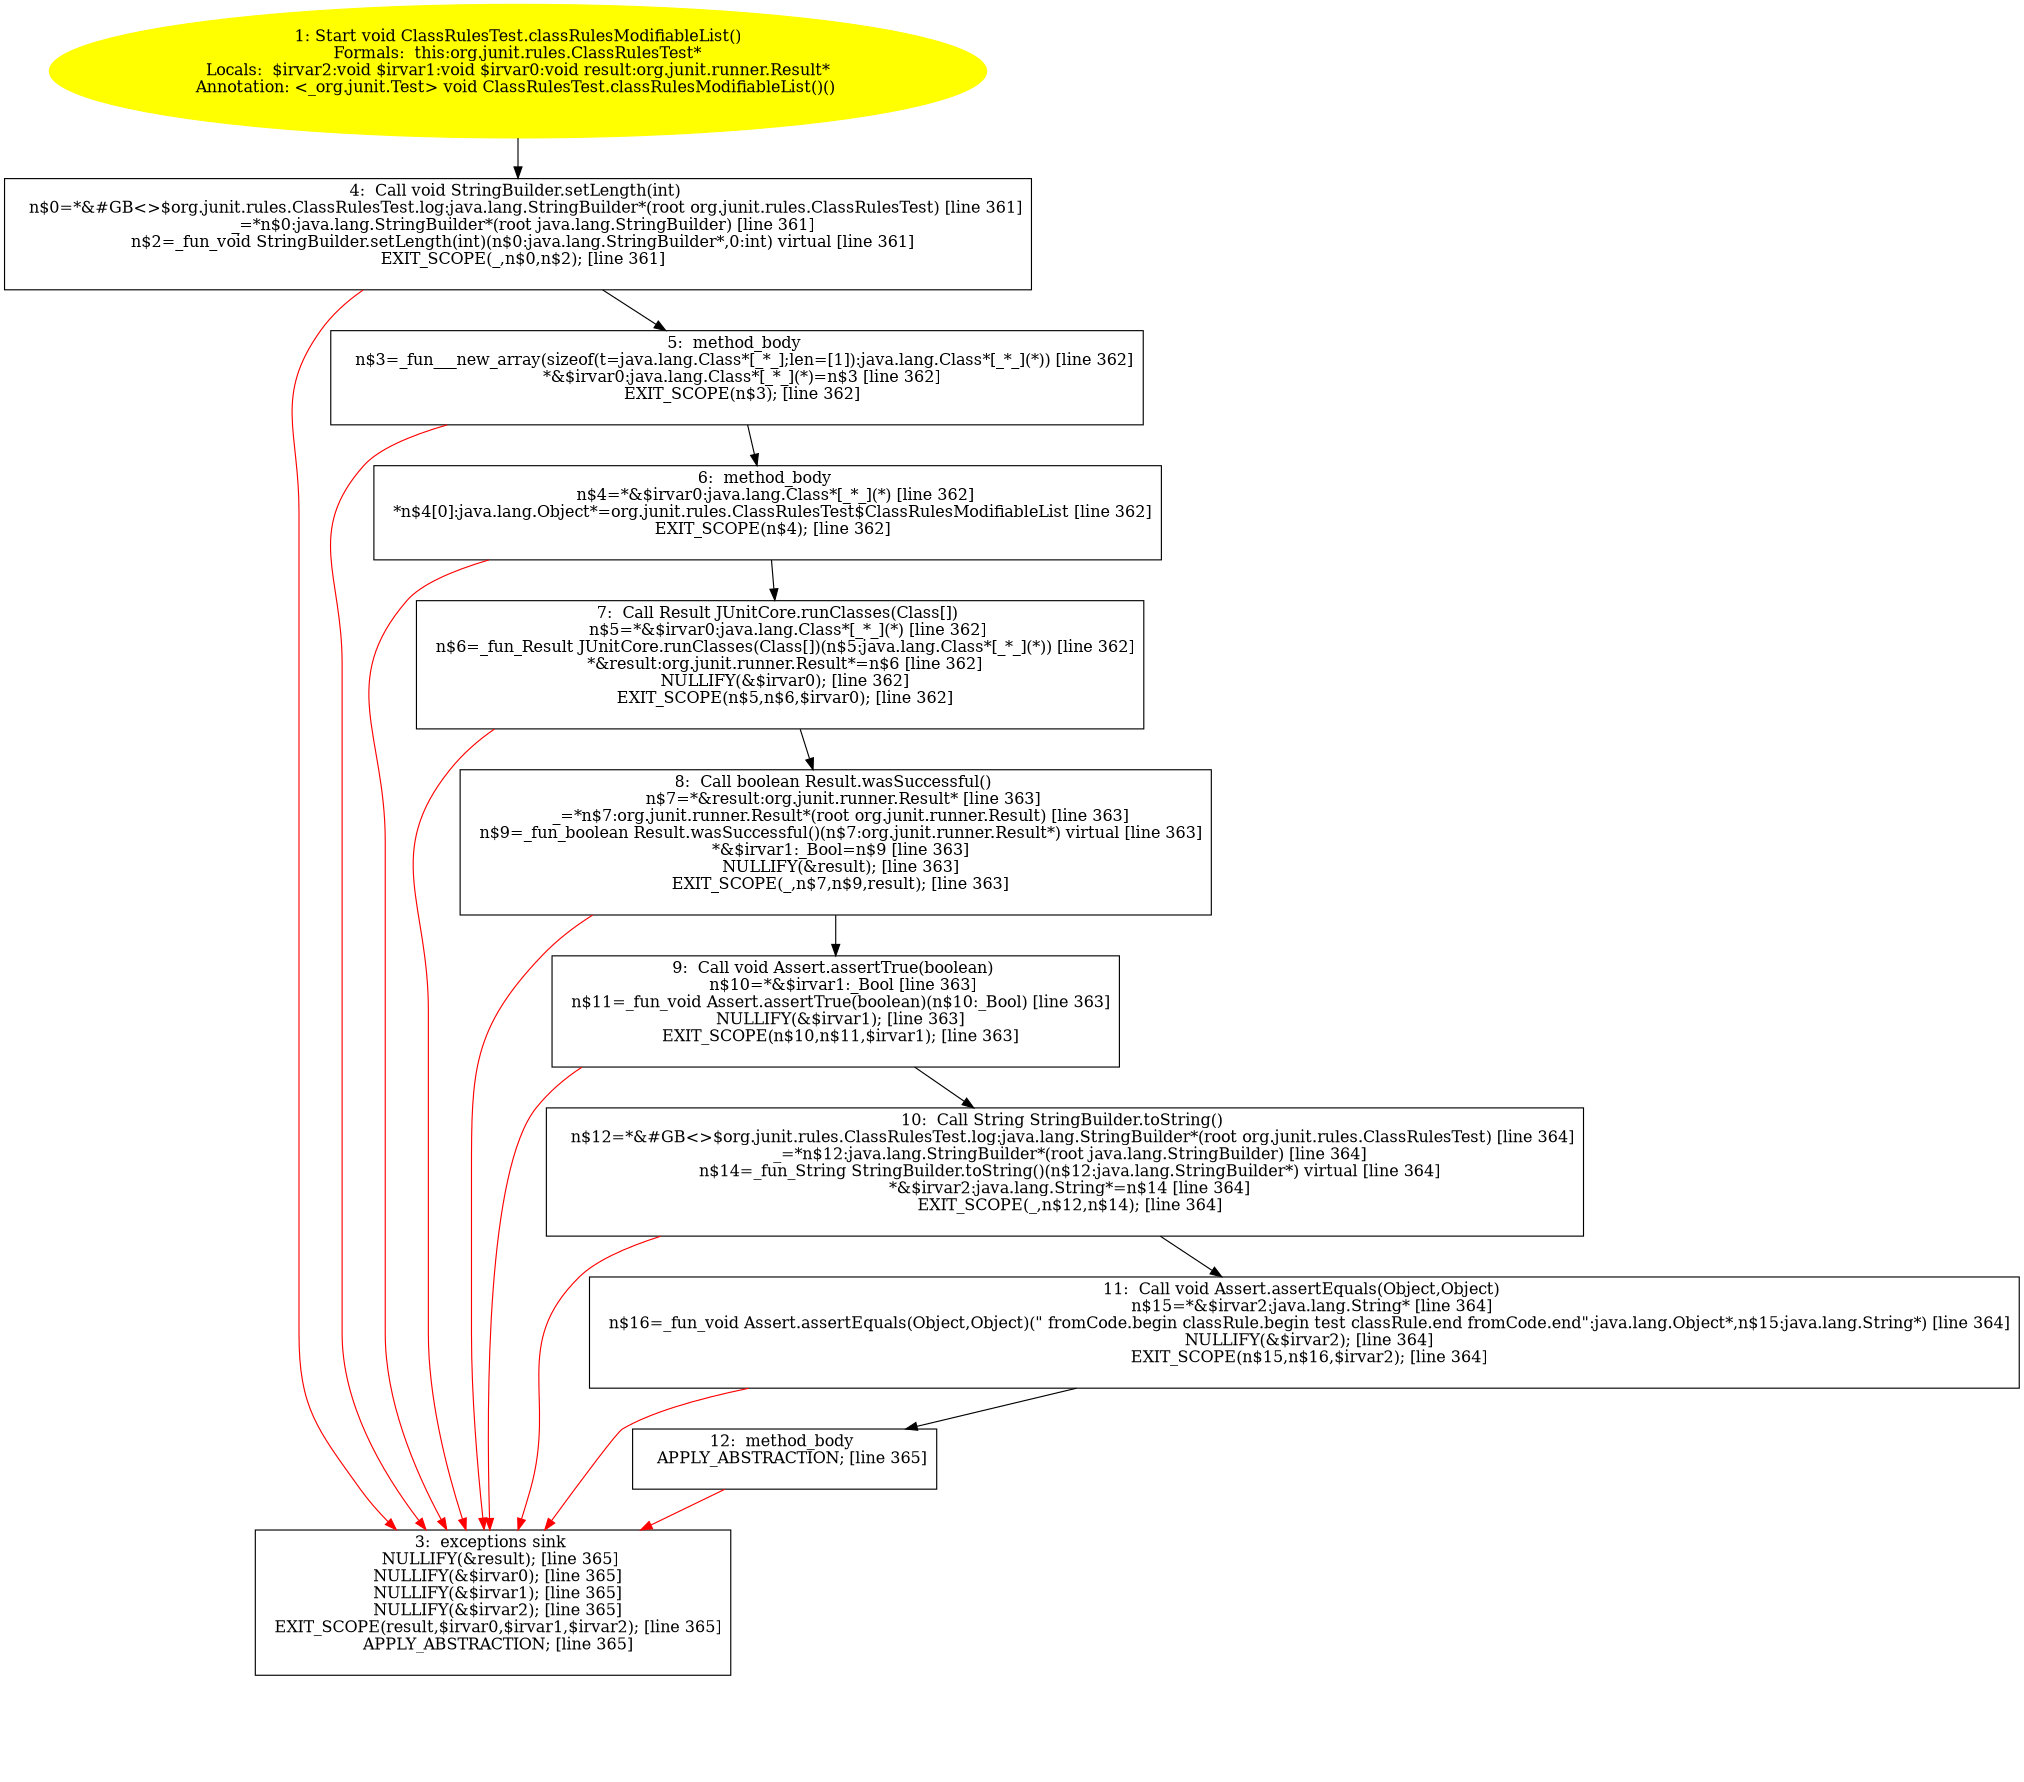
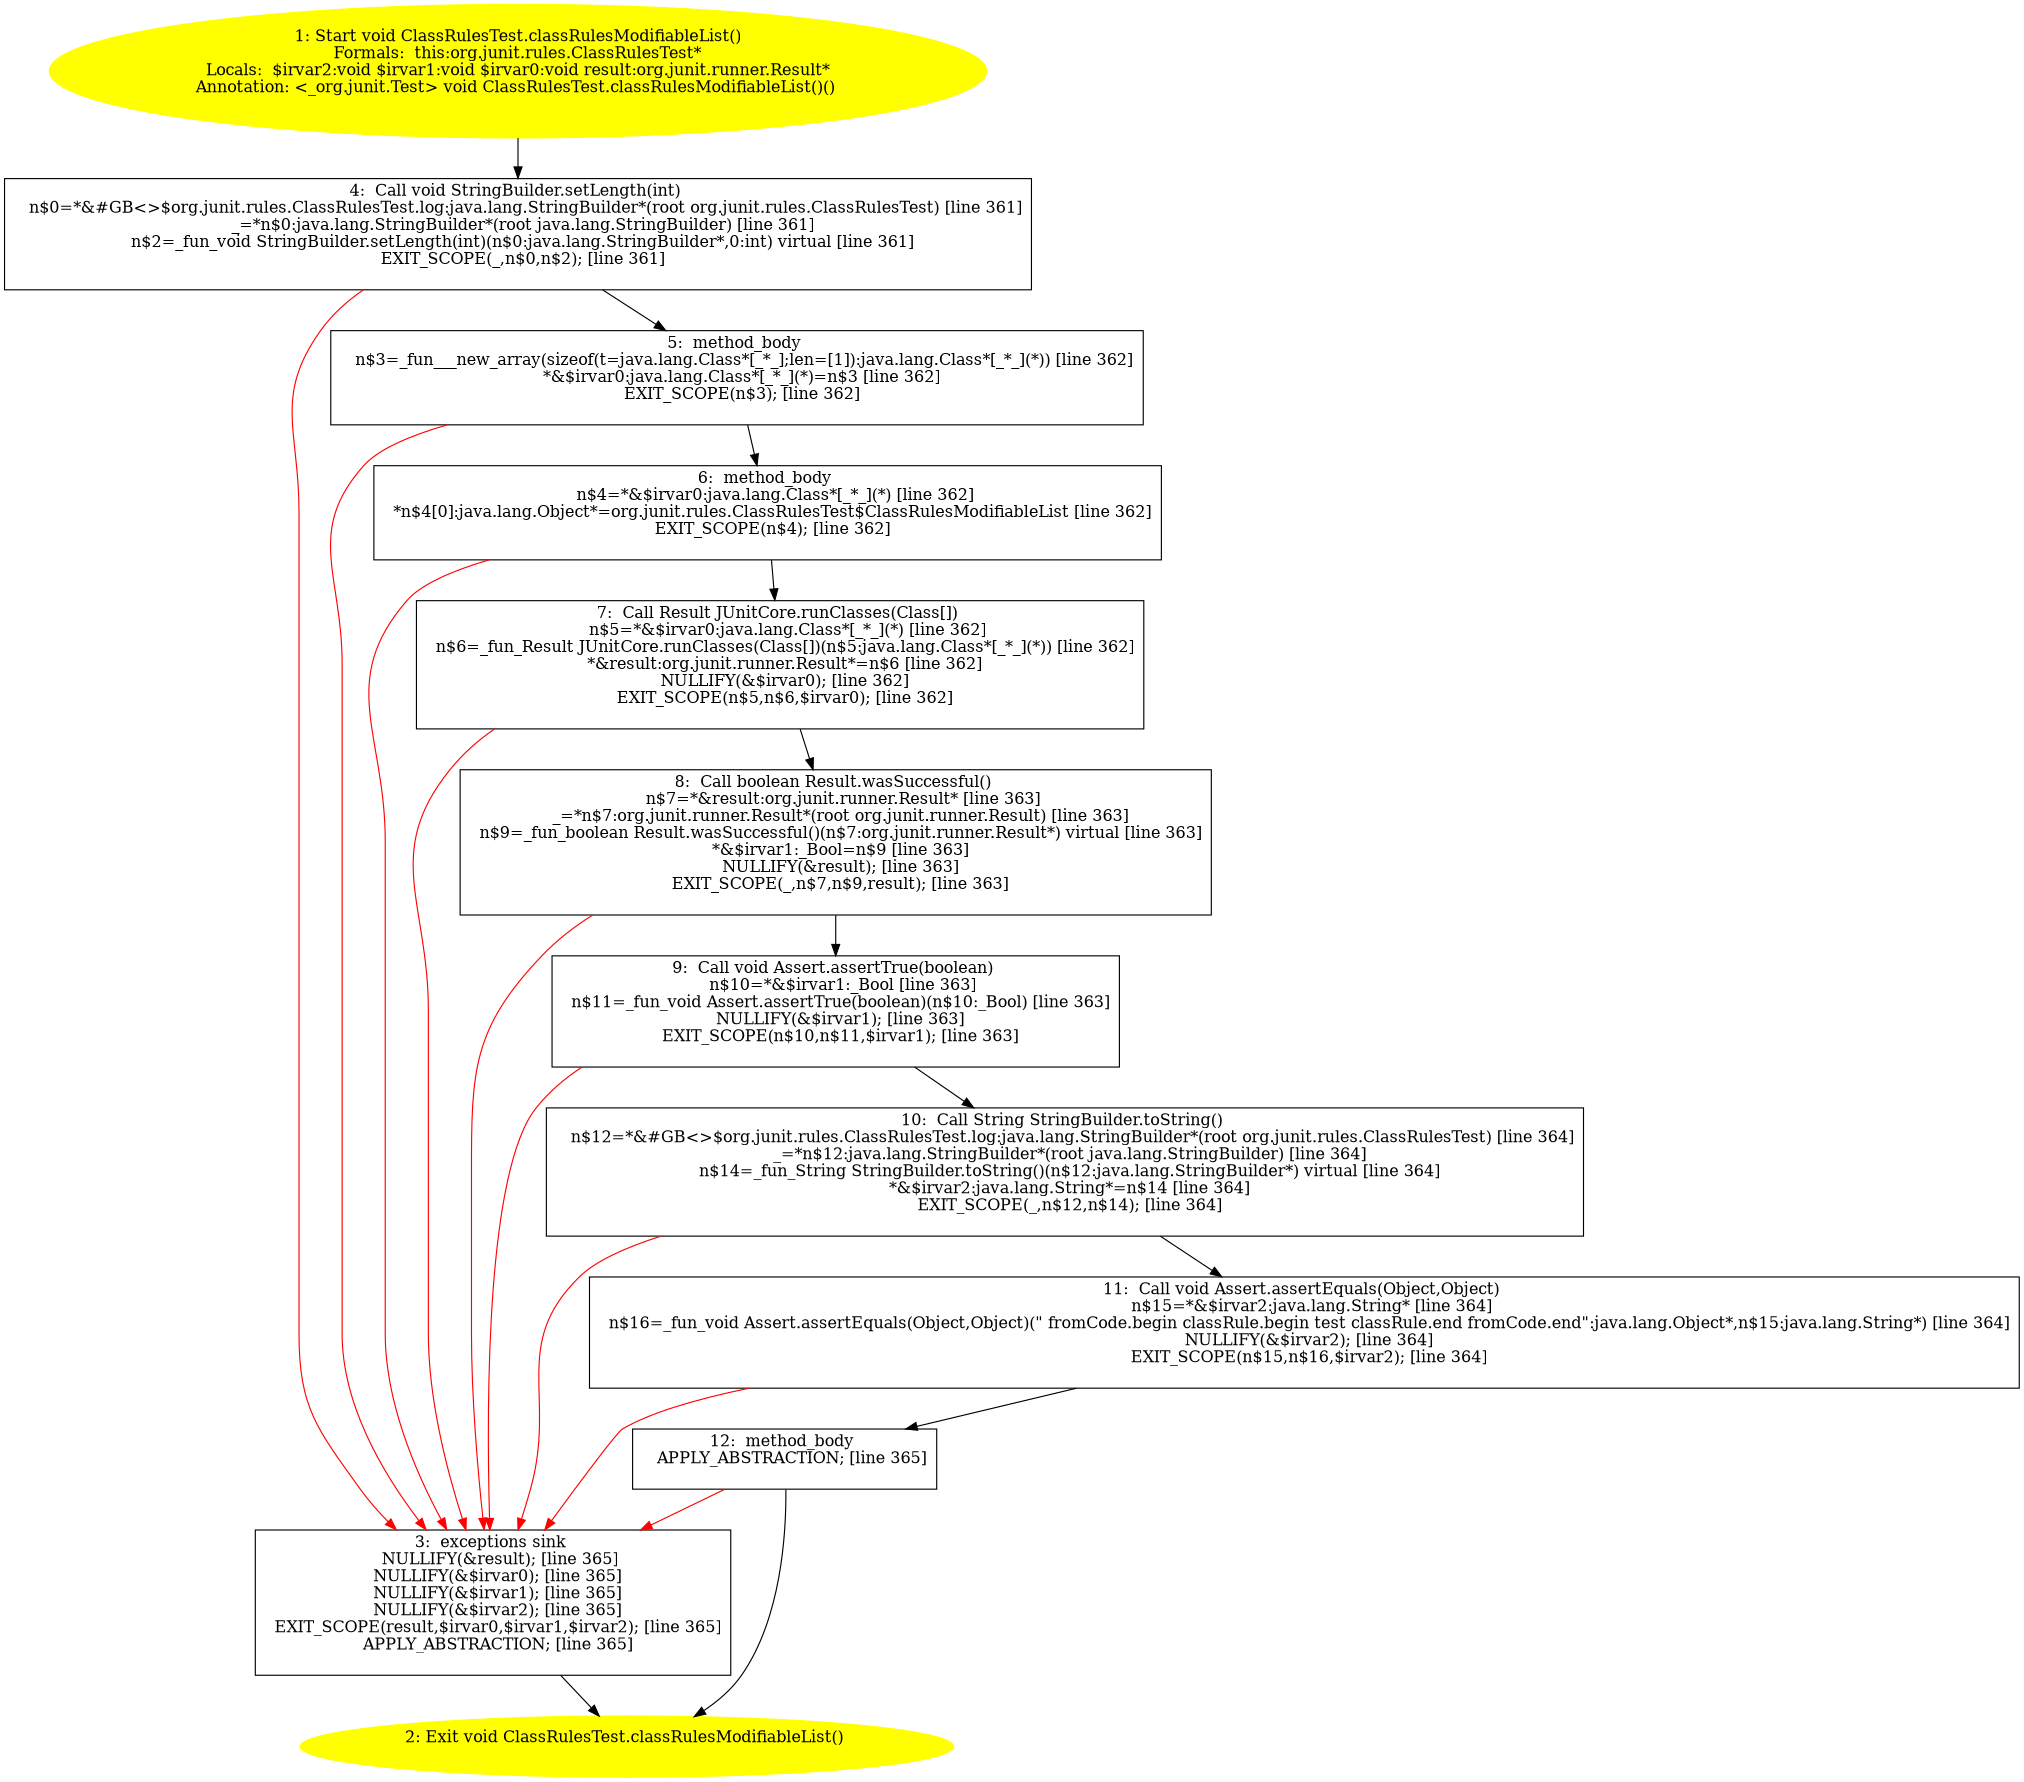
node "2: Exit void ClassRulesTest.classRulesModifiableList()": added
